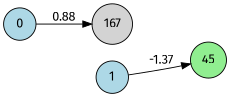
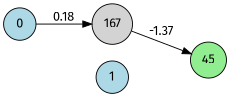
edge "0" -> "167": label "0.88" -> "0.18"
edge "1" -> "45": now "167" -> "45"
